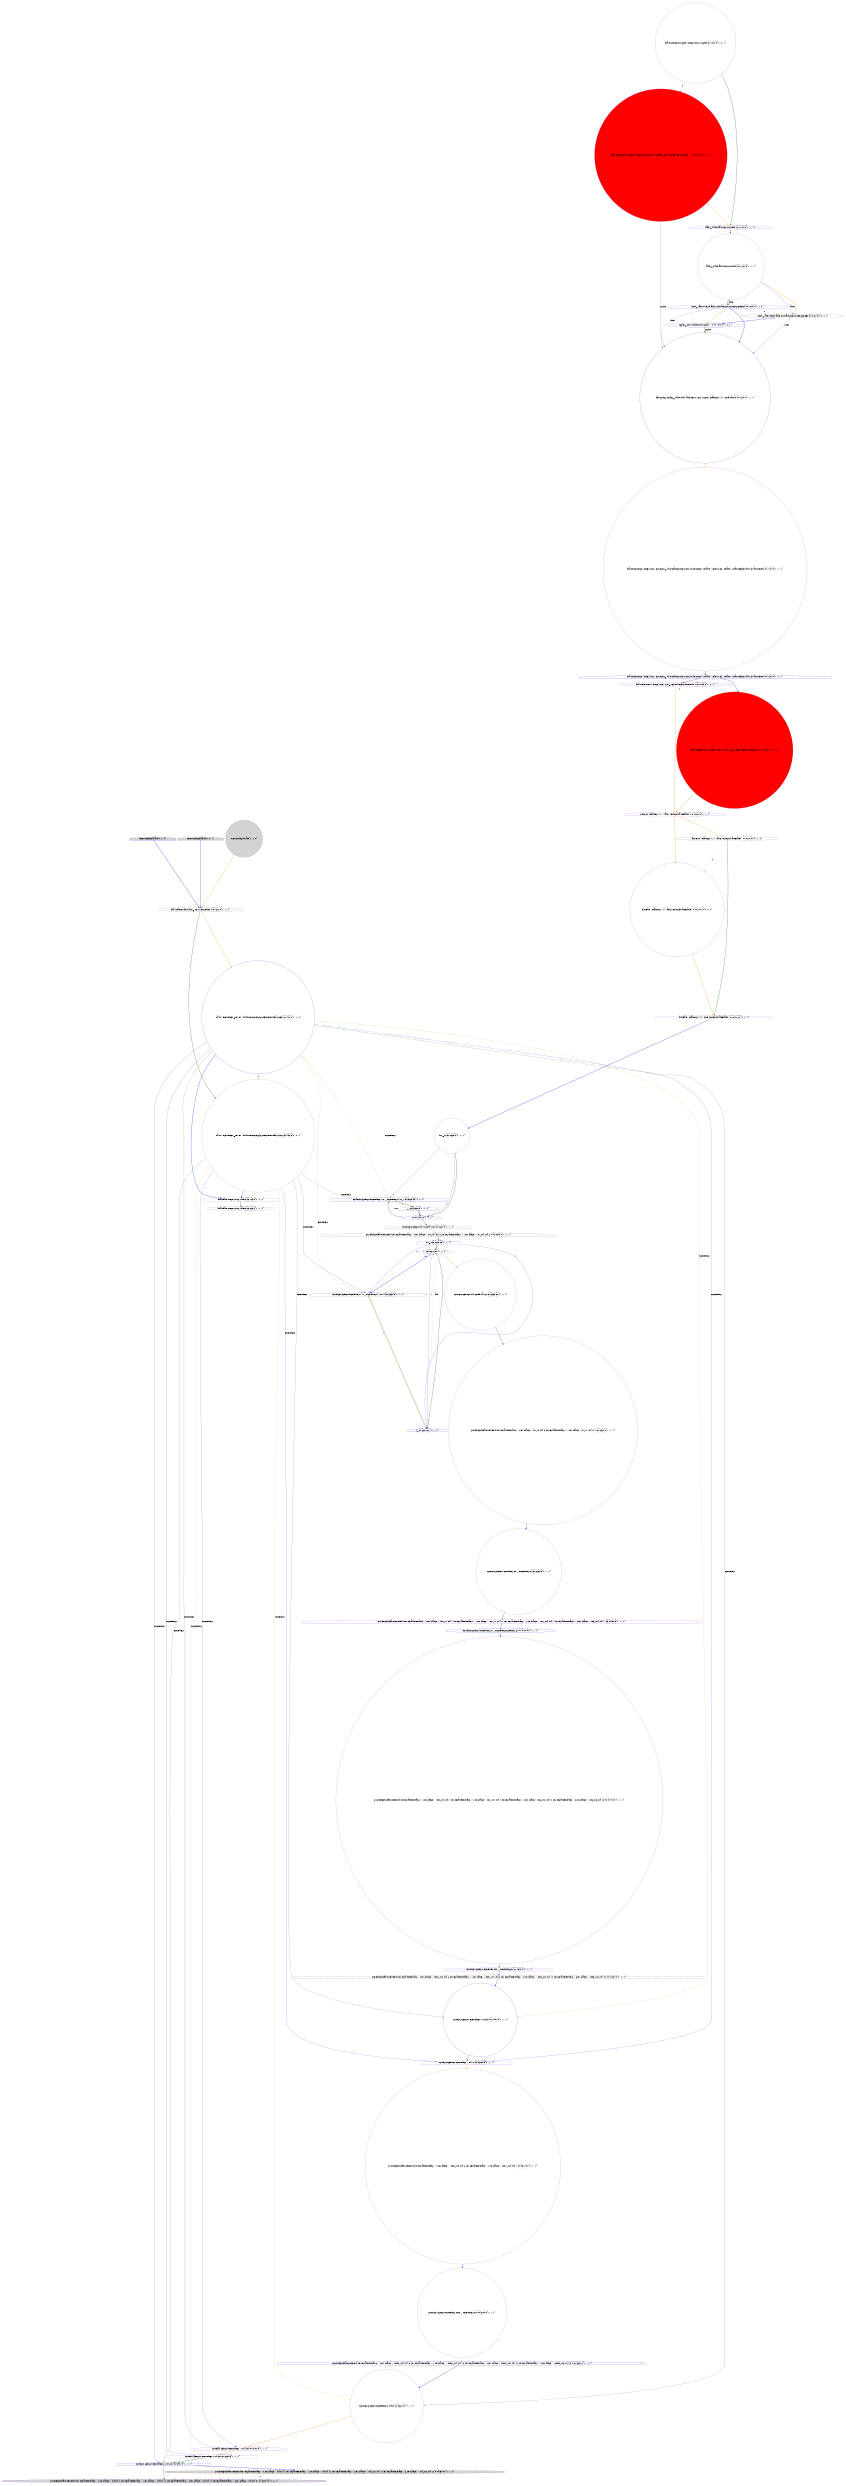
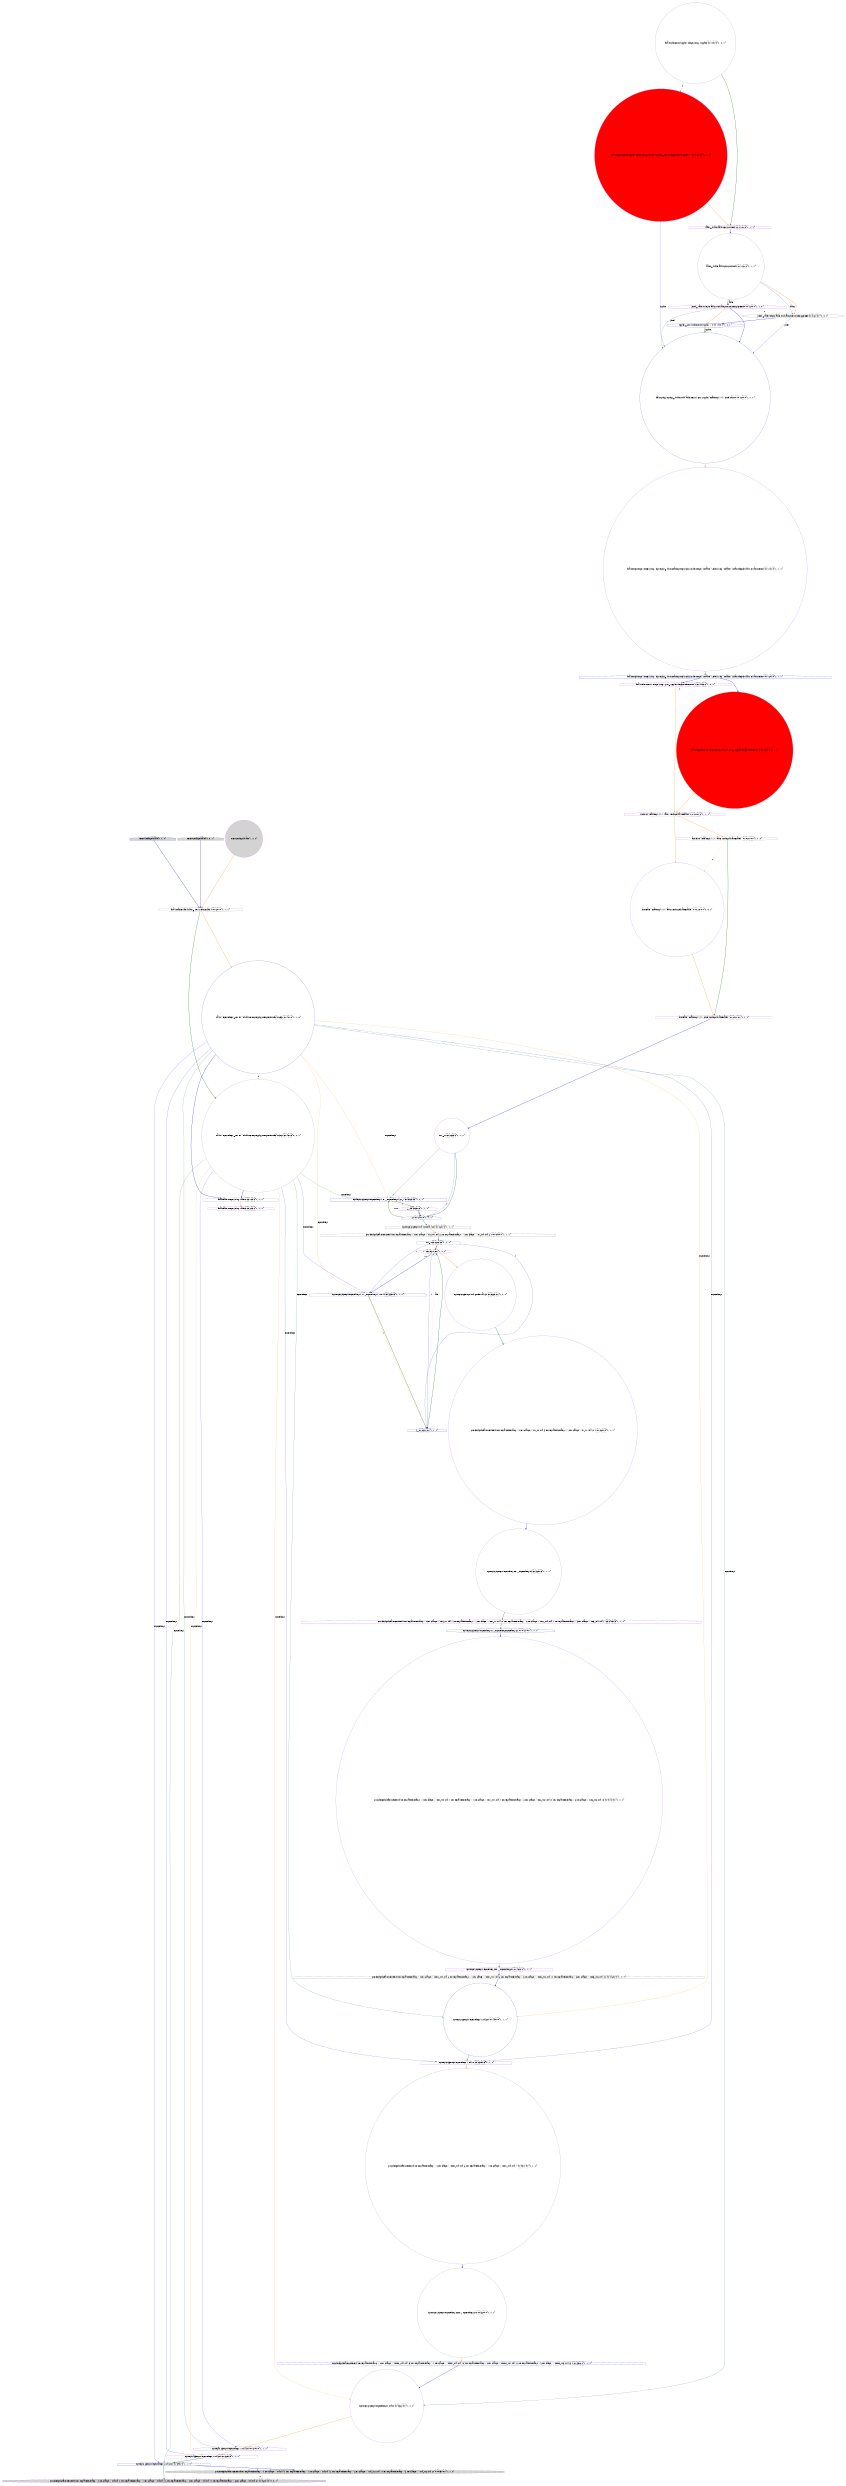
edge "final KTable<Integer,String> table1@@@7@@@['1', '1', '1']" -> "final KTable<Integer,String> table2@@@8@@@['1', '1', '1']": color darkgreen -> darkorange
